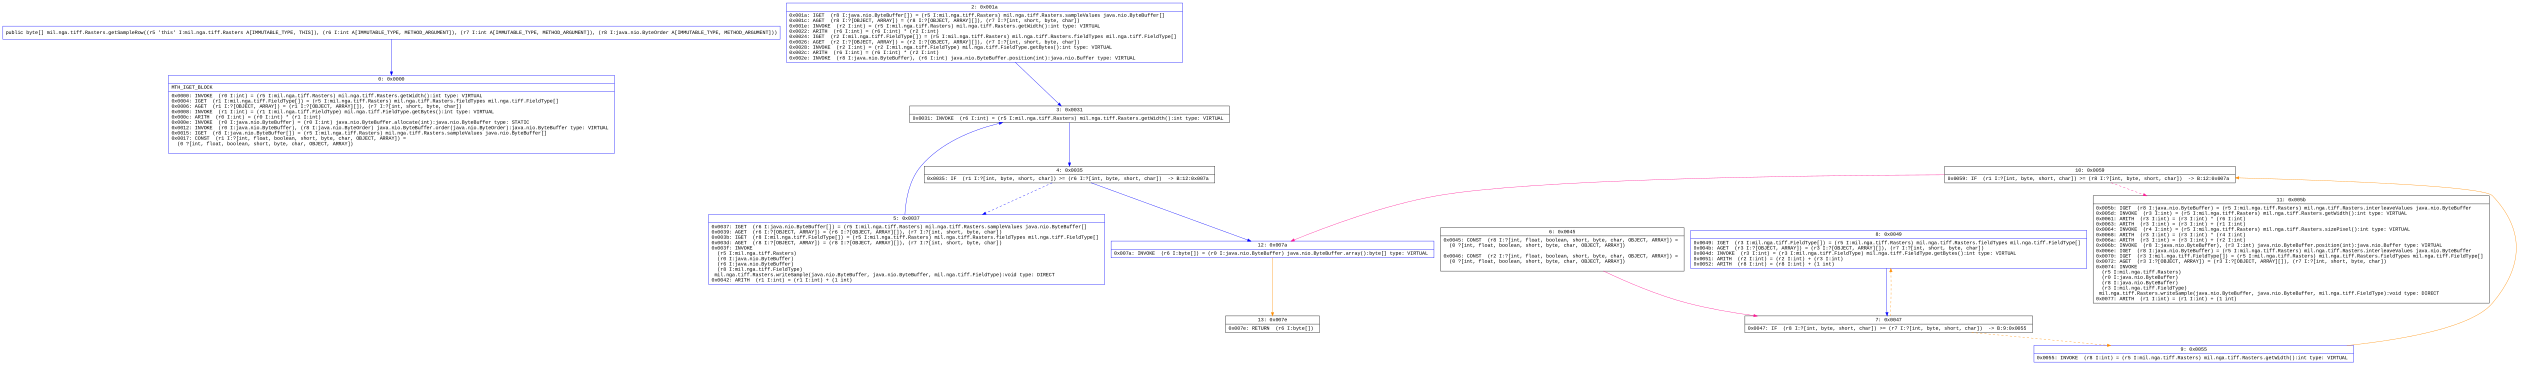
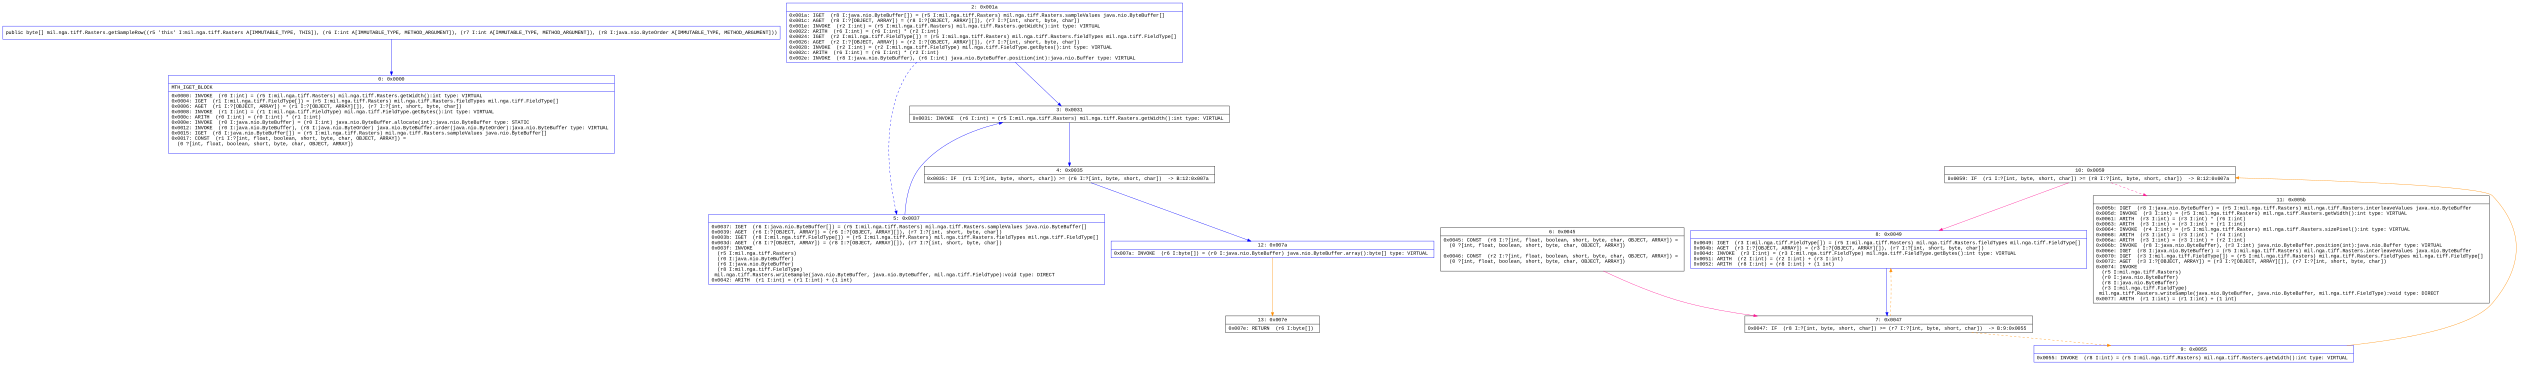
edge "10: 0x0059" -> "12: 0x007a": now "10: 0x0059" -> "8: 0x0049"
edge "4: 0x0035" -> "5: 0x0037": now "2: 0x001a" -> "5: 0x0037"
